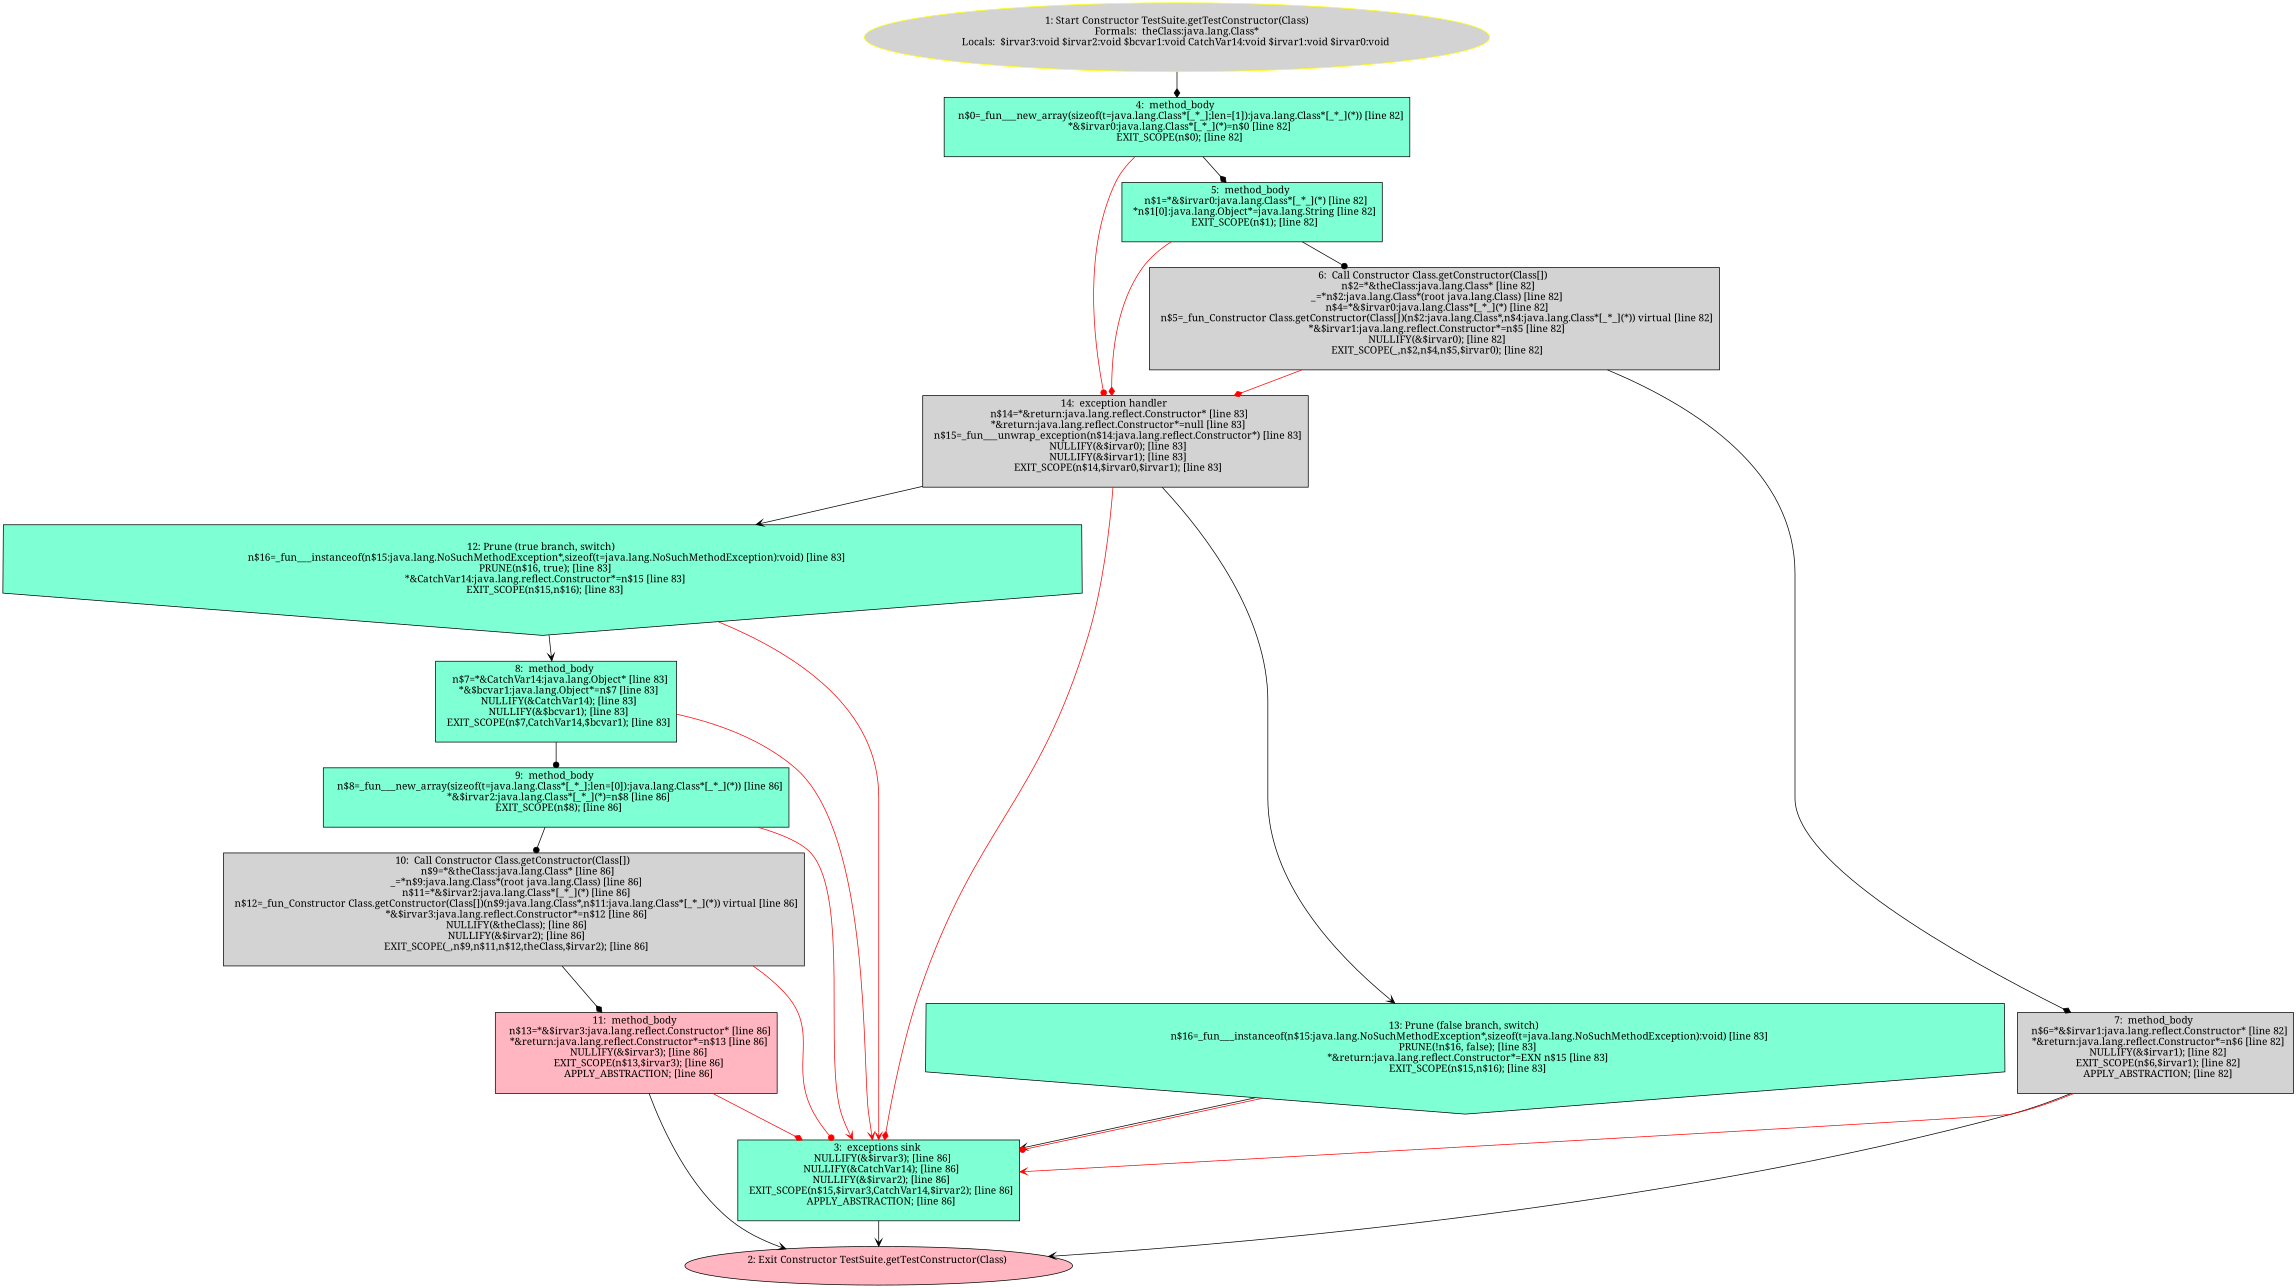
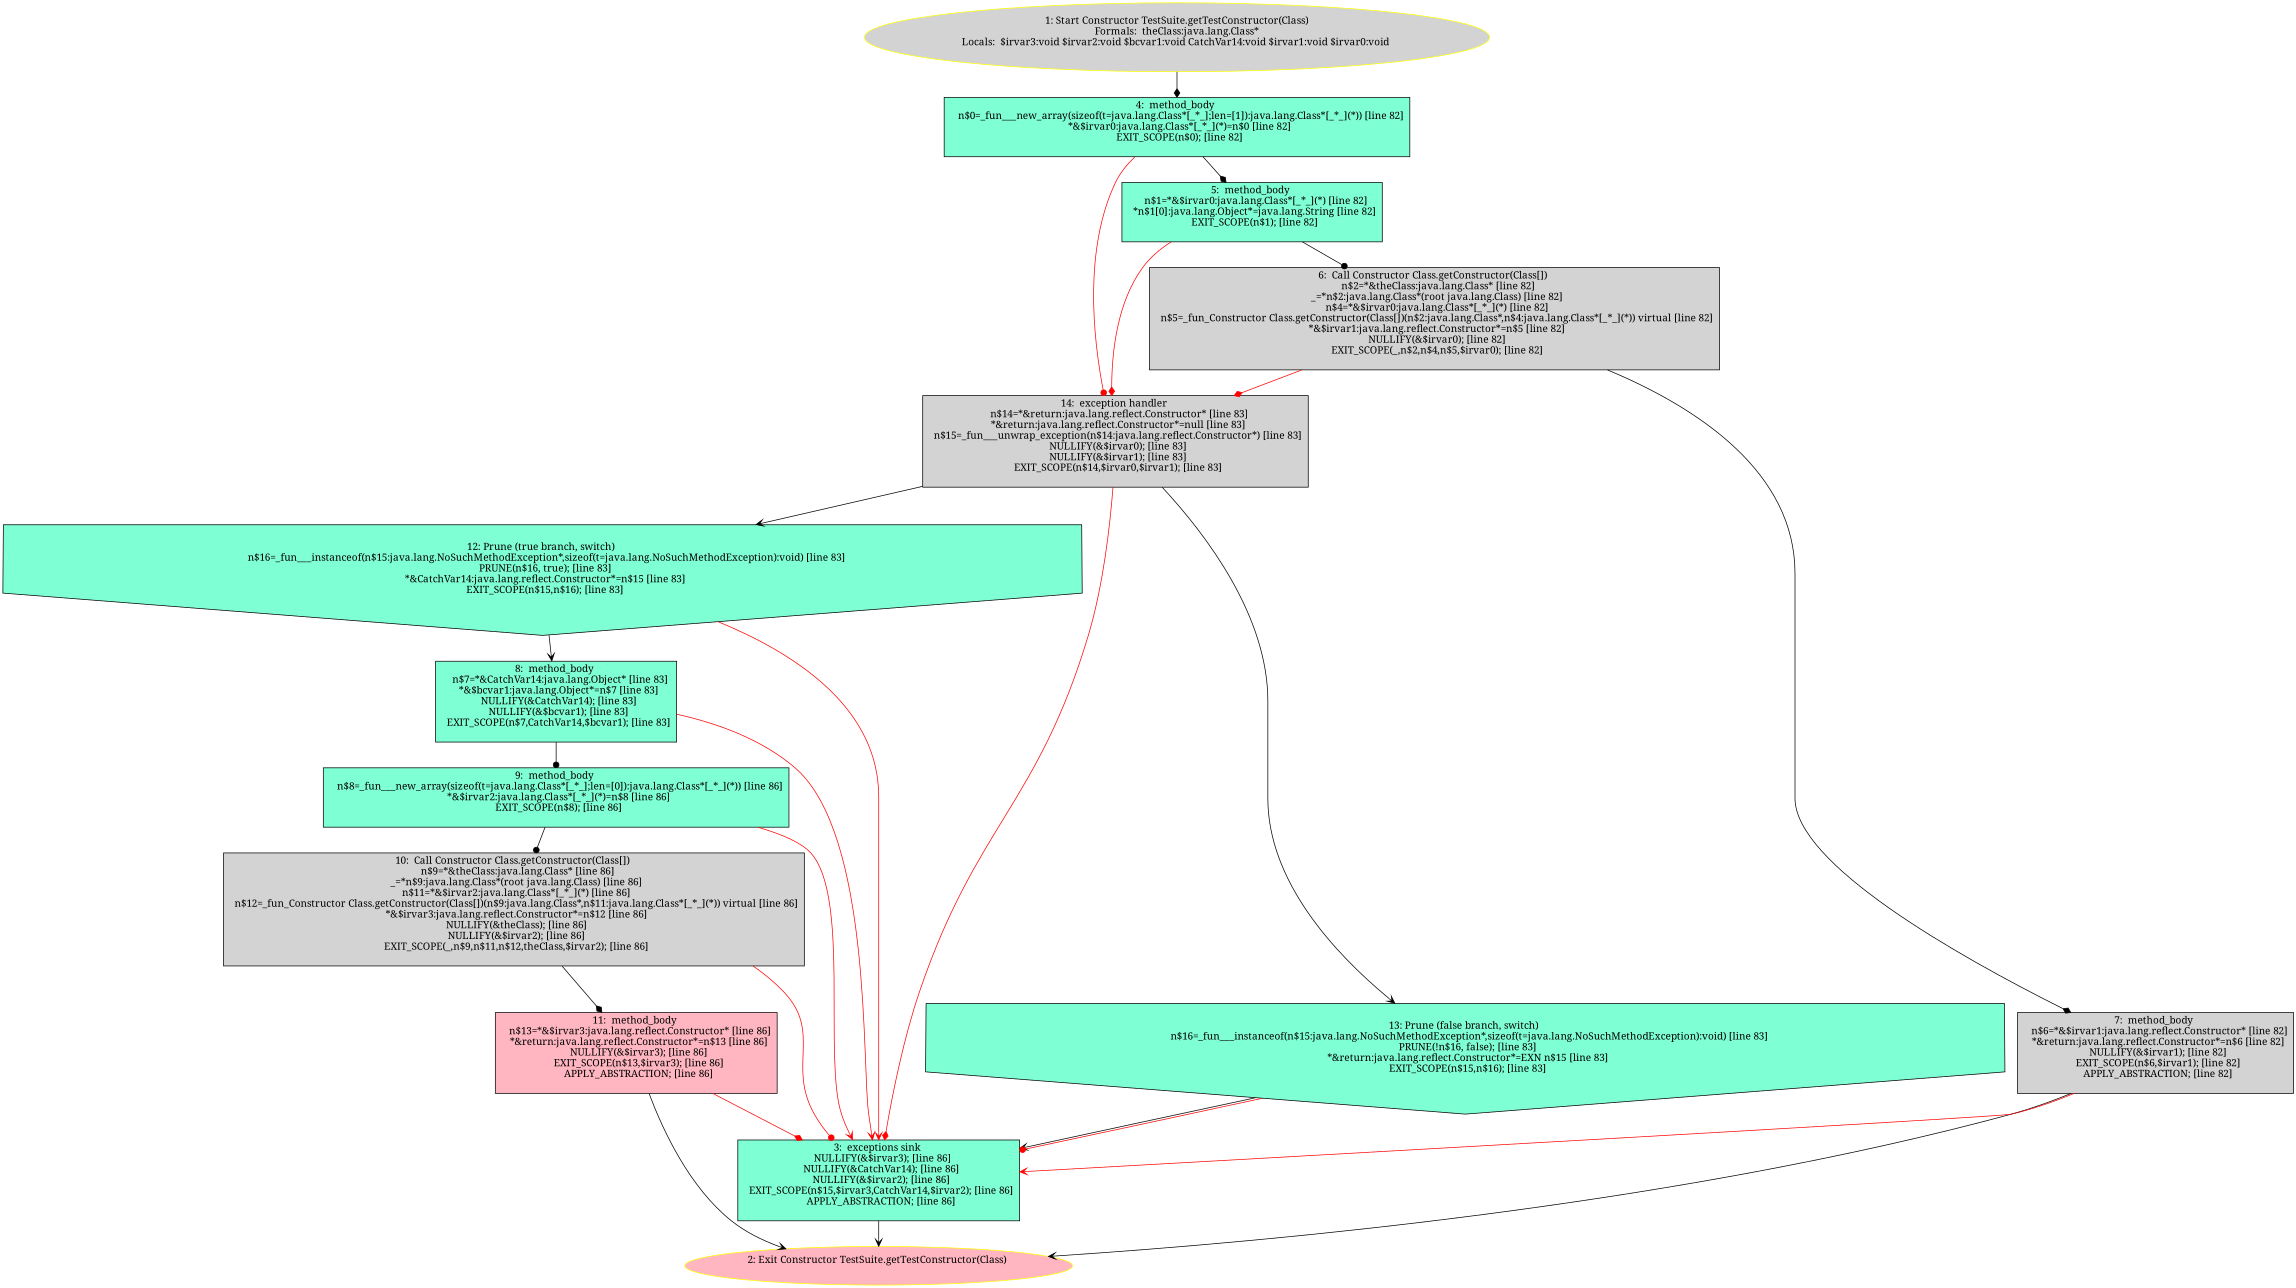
node "2: Exit Constructor TestSuite.getTestConstructor(Class)": color black -> yellow
